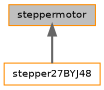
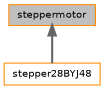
node "stepper27BYJ48": label "stepper27BYJ48" -> "stepper28BYJ48"
